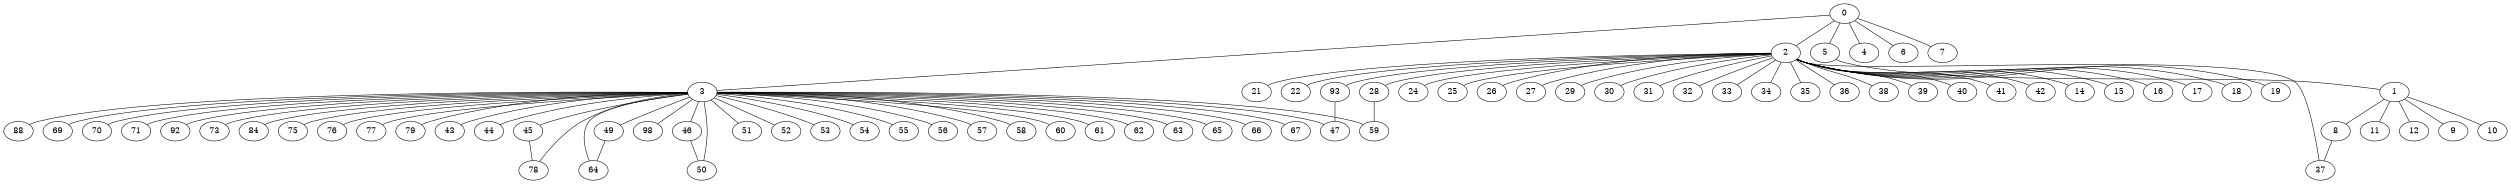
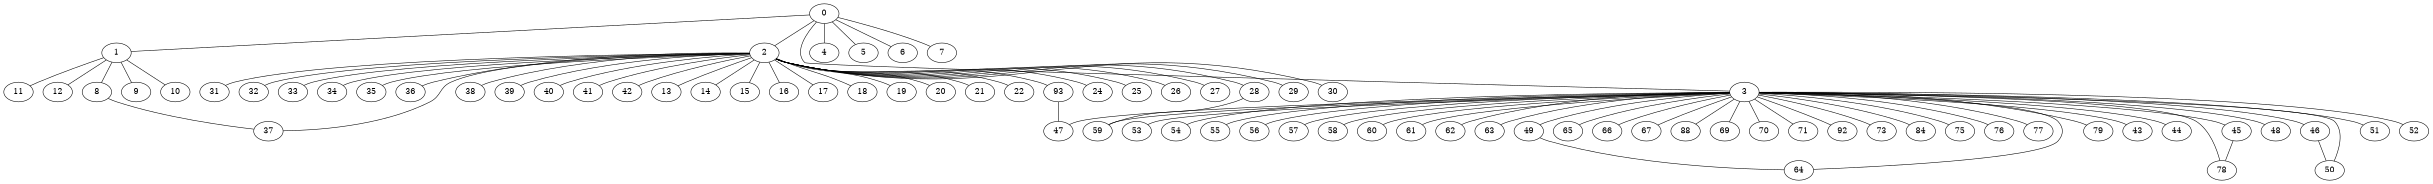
edge "5" -- "1": now "0" -- "1"
node "13": added
node "20": added
node "98": label "98" -> "48"
